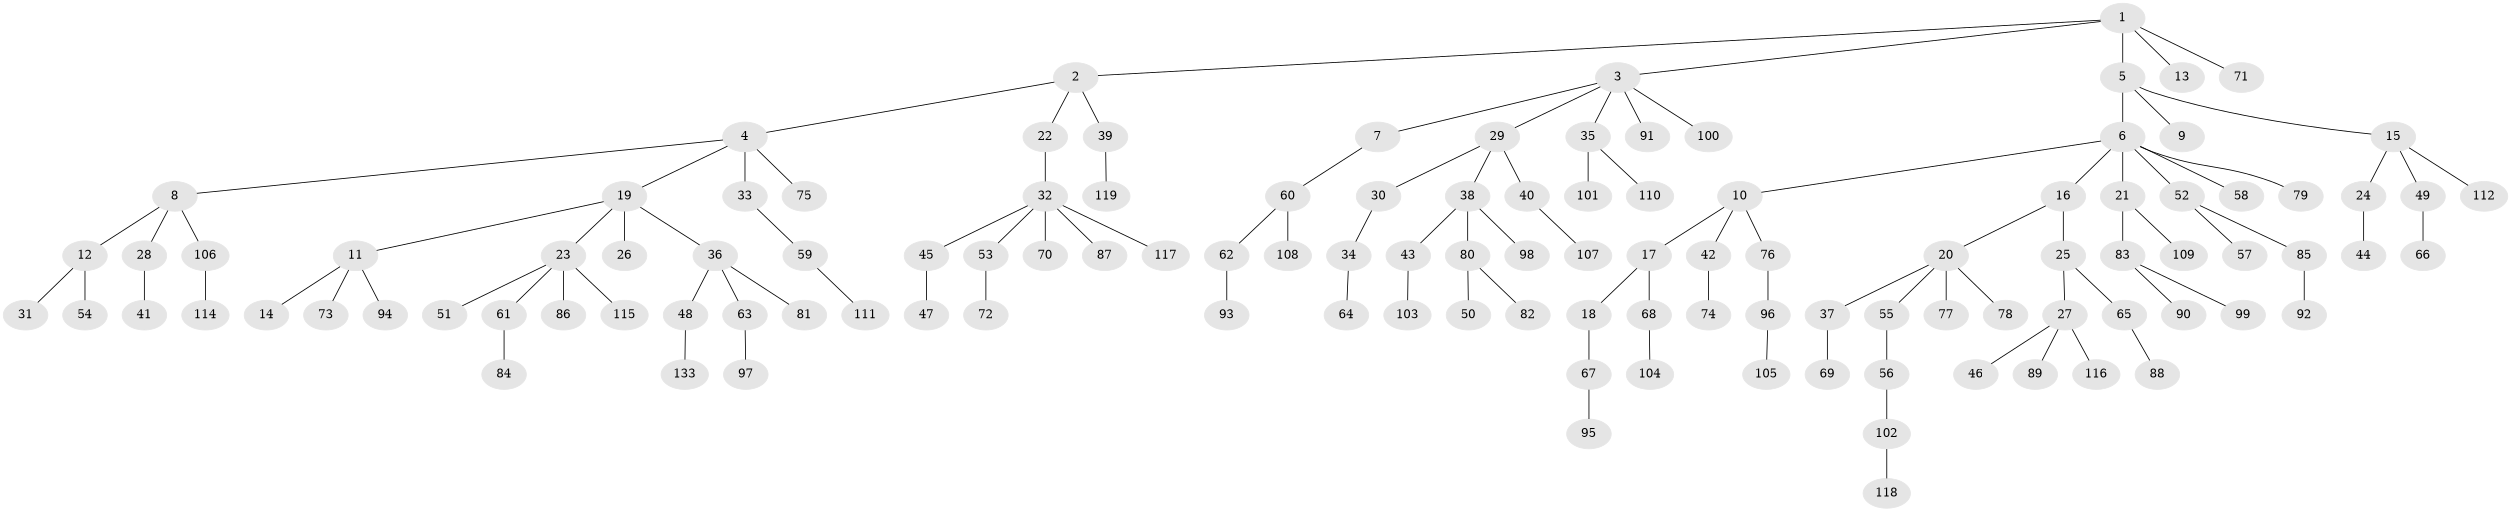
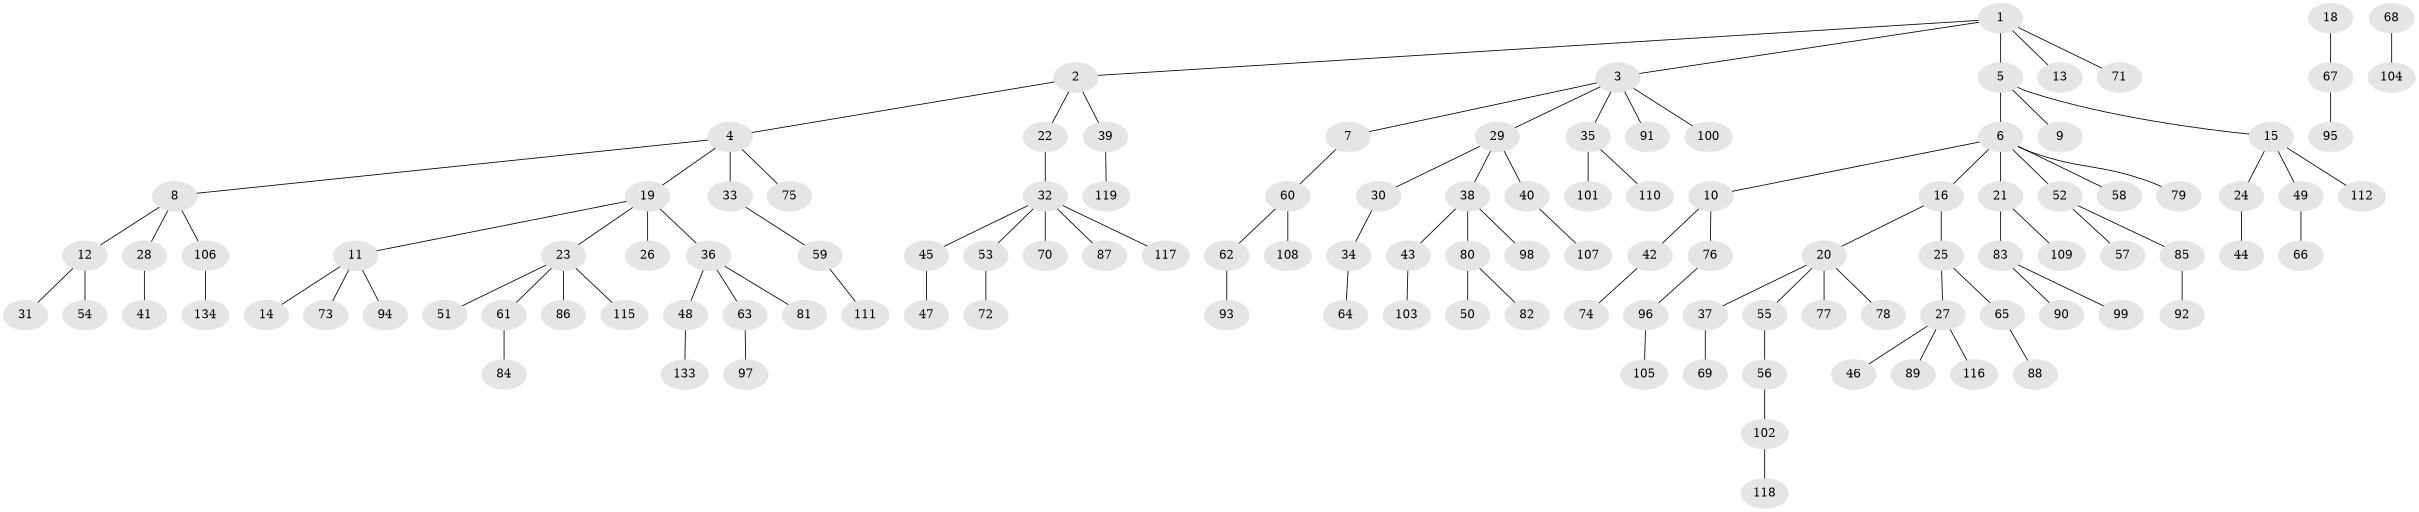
node "17": removed
node "114": label "114" -> "134"
